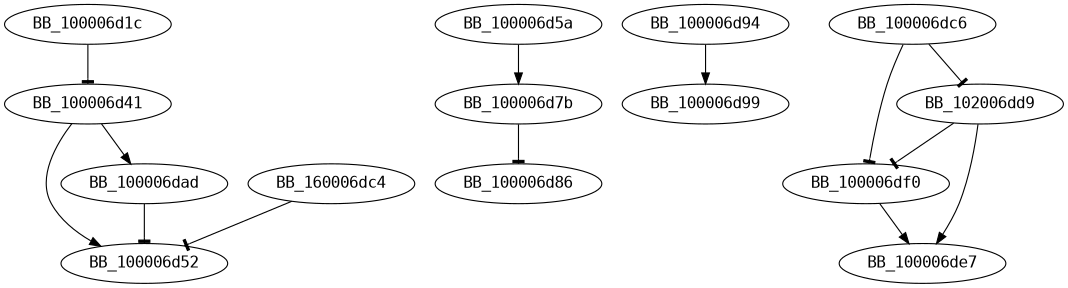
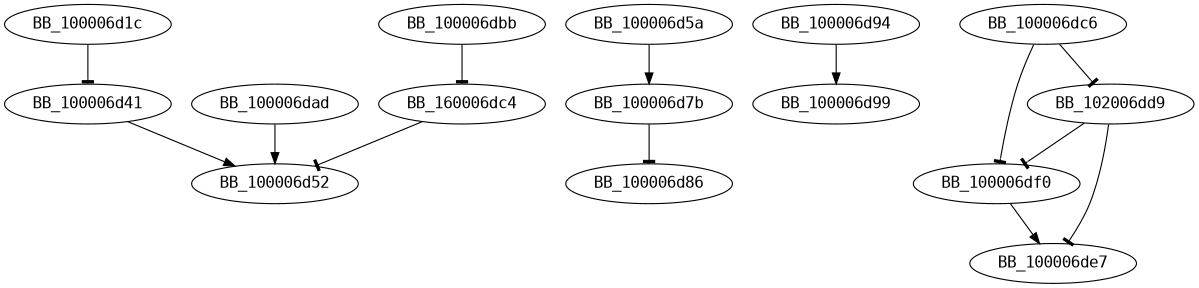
node "BB_100006dbb": added
edge "BB_100006d41" -> "BB_100006dad": removed
edge "BB_102006dd9" -> "BB_100006de7": arrowhead normal -> tee
edge "BB_100006dad" -> "BB_100006d52": arrowhead tee -> normal
